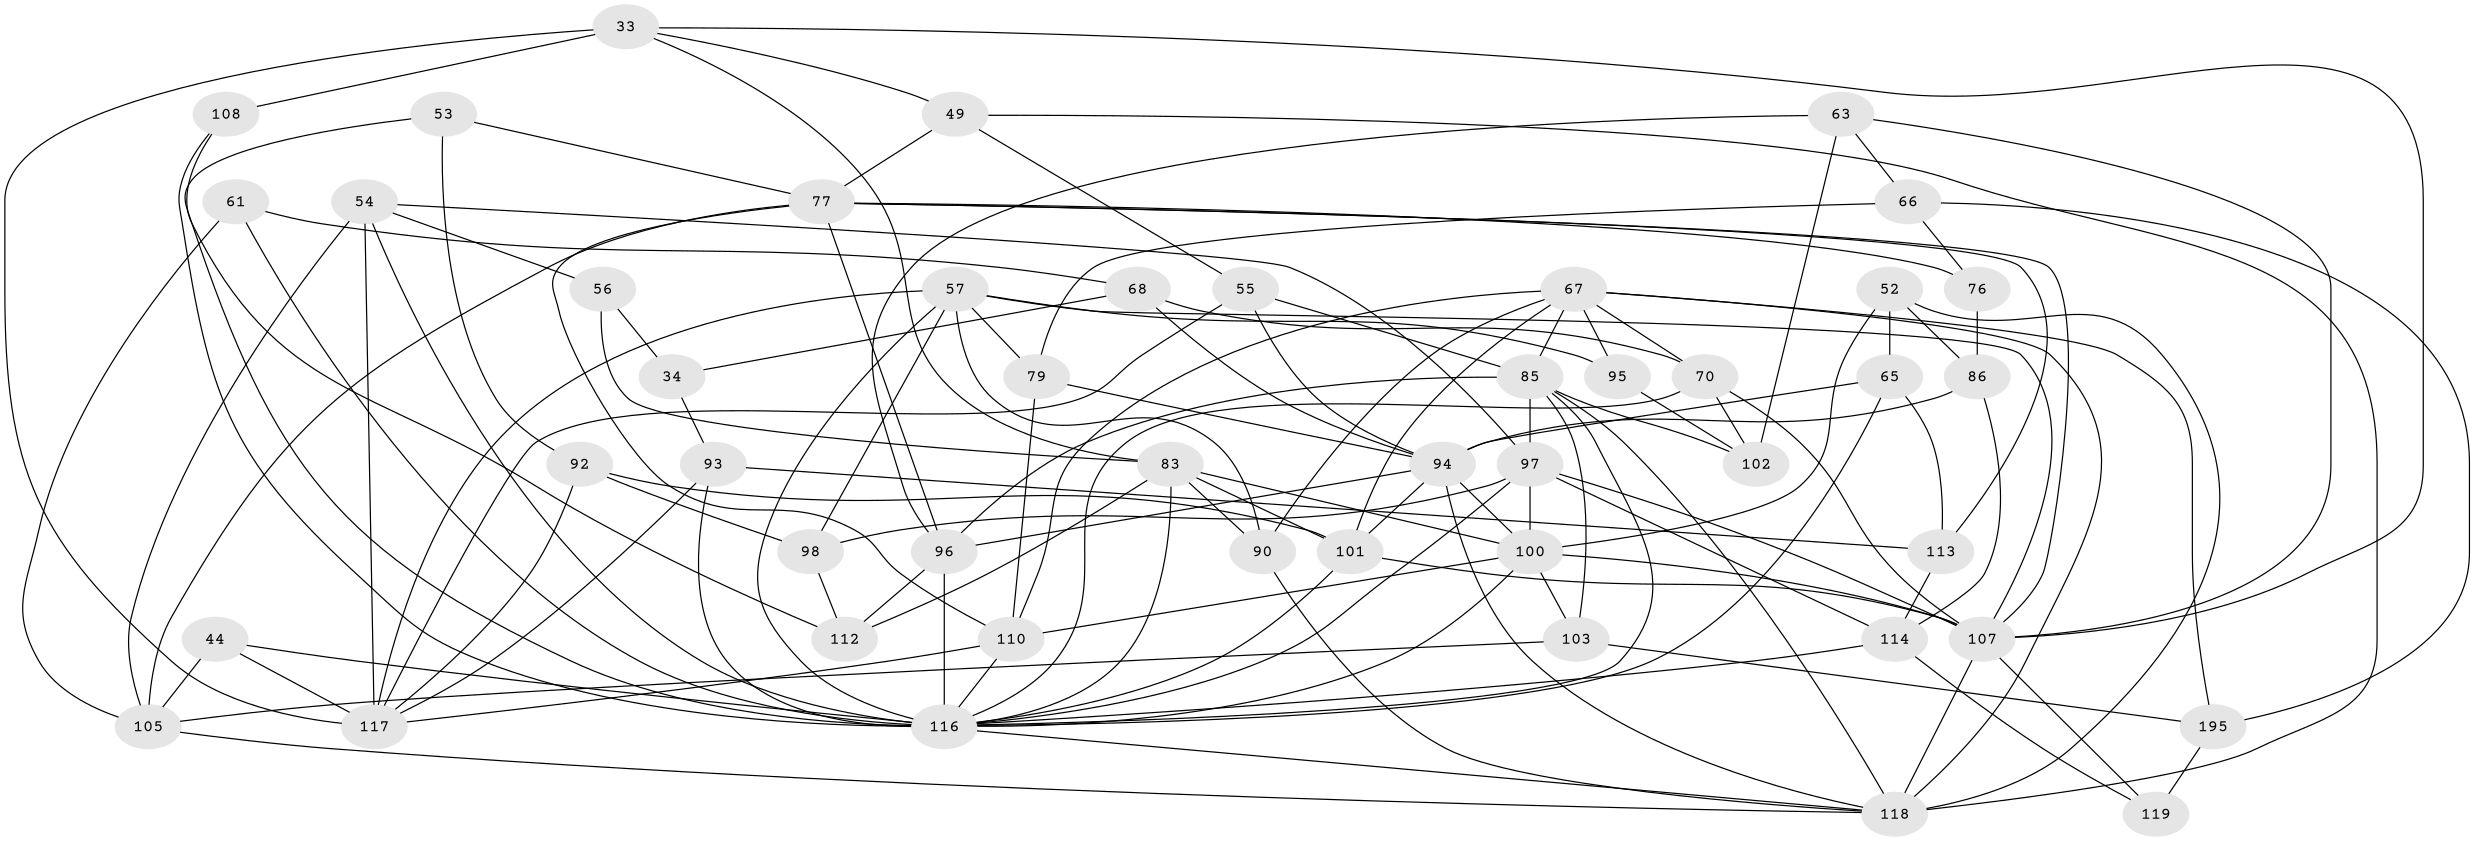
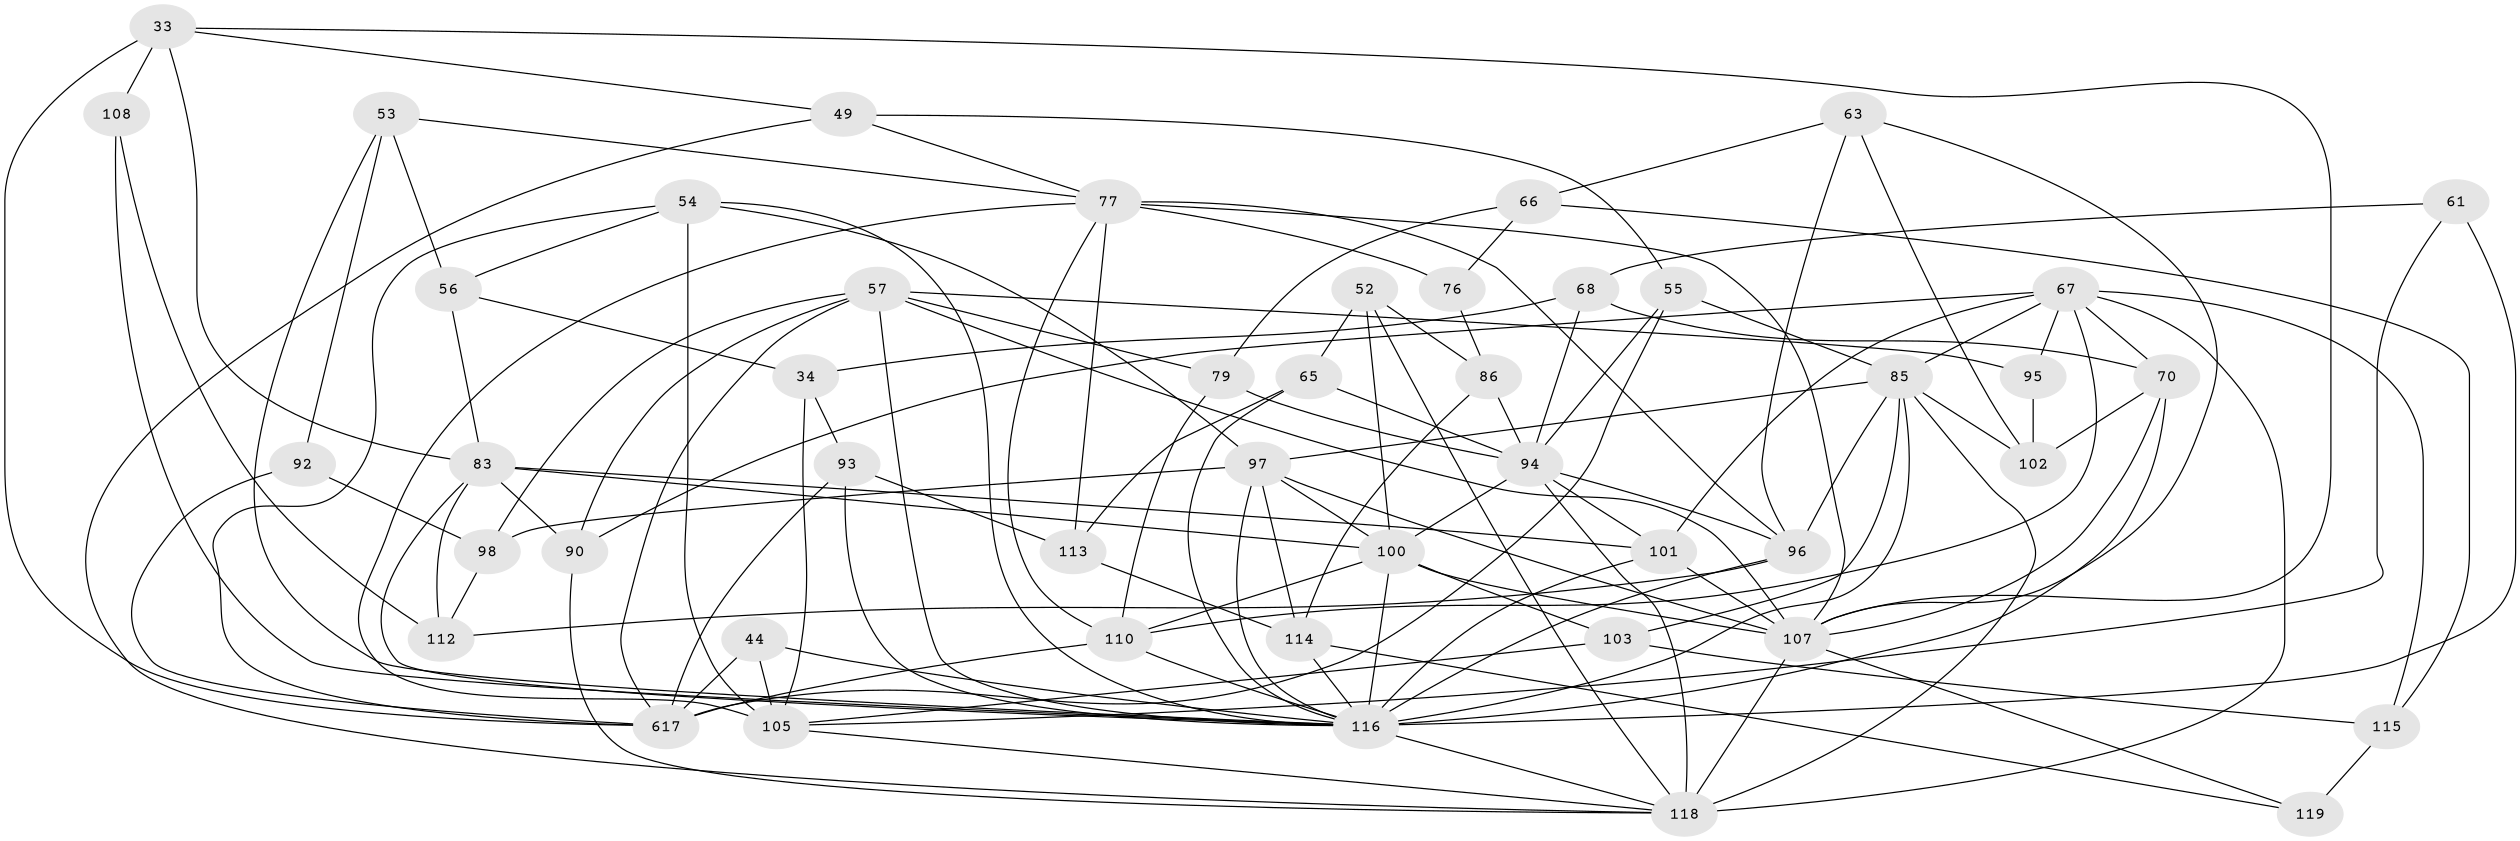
edge "53" -- "56": added
edge "92" -- "101": removed
edge "34" -- "105": added
node "117": label "117" -> "617"
node "195": label "195" -> "115"
